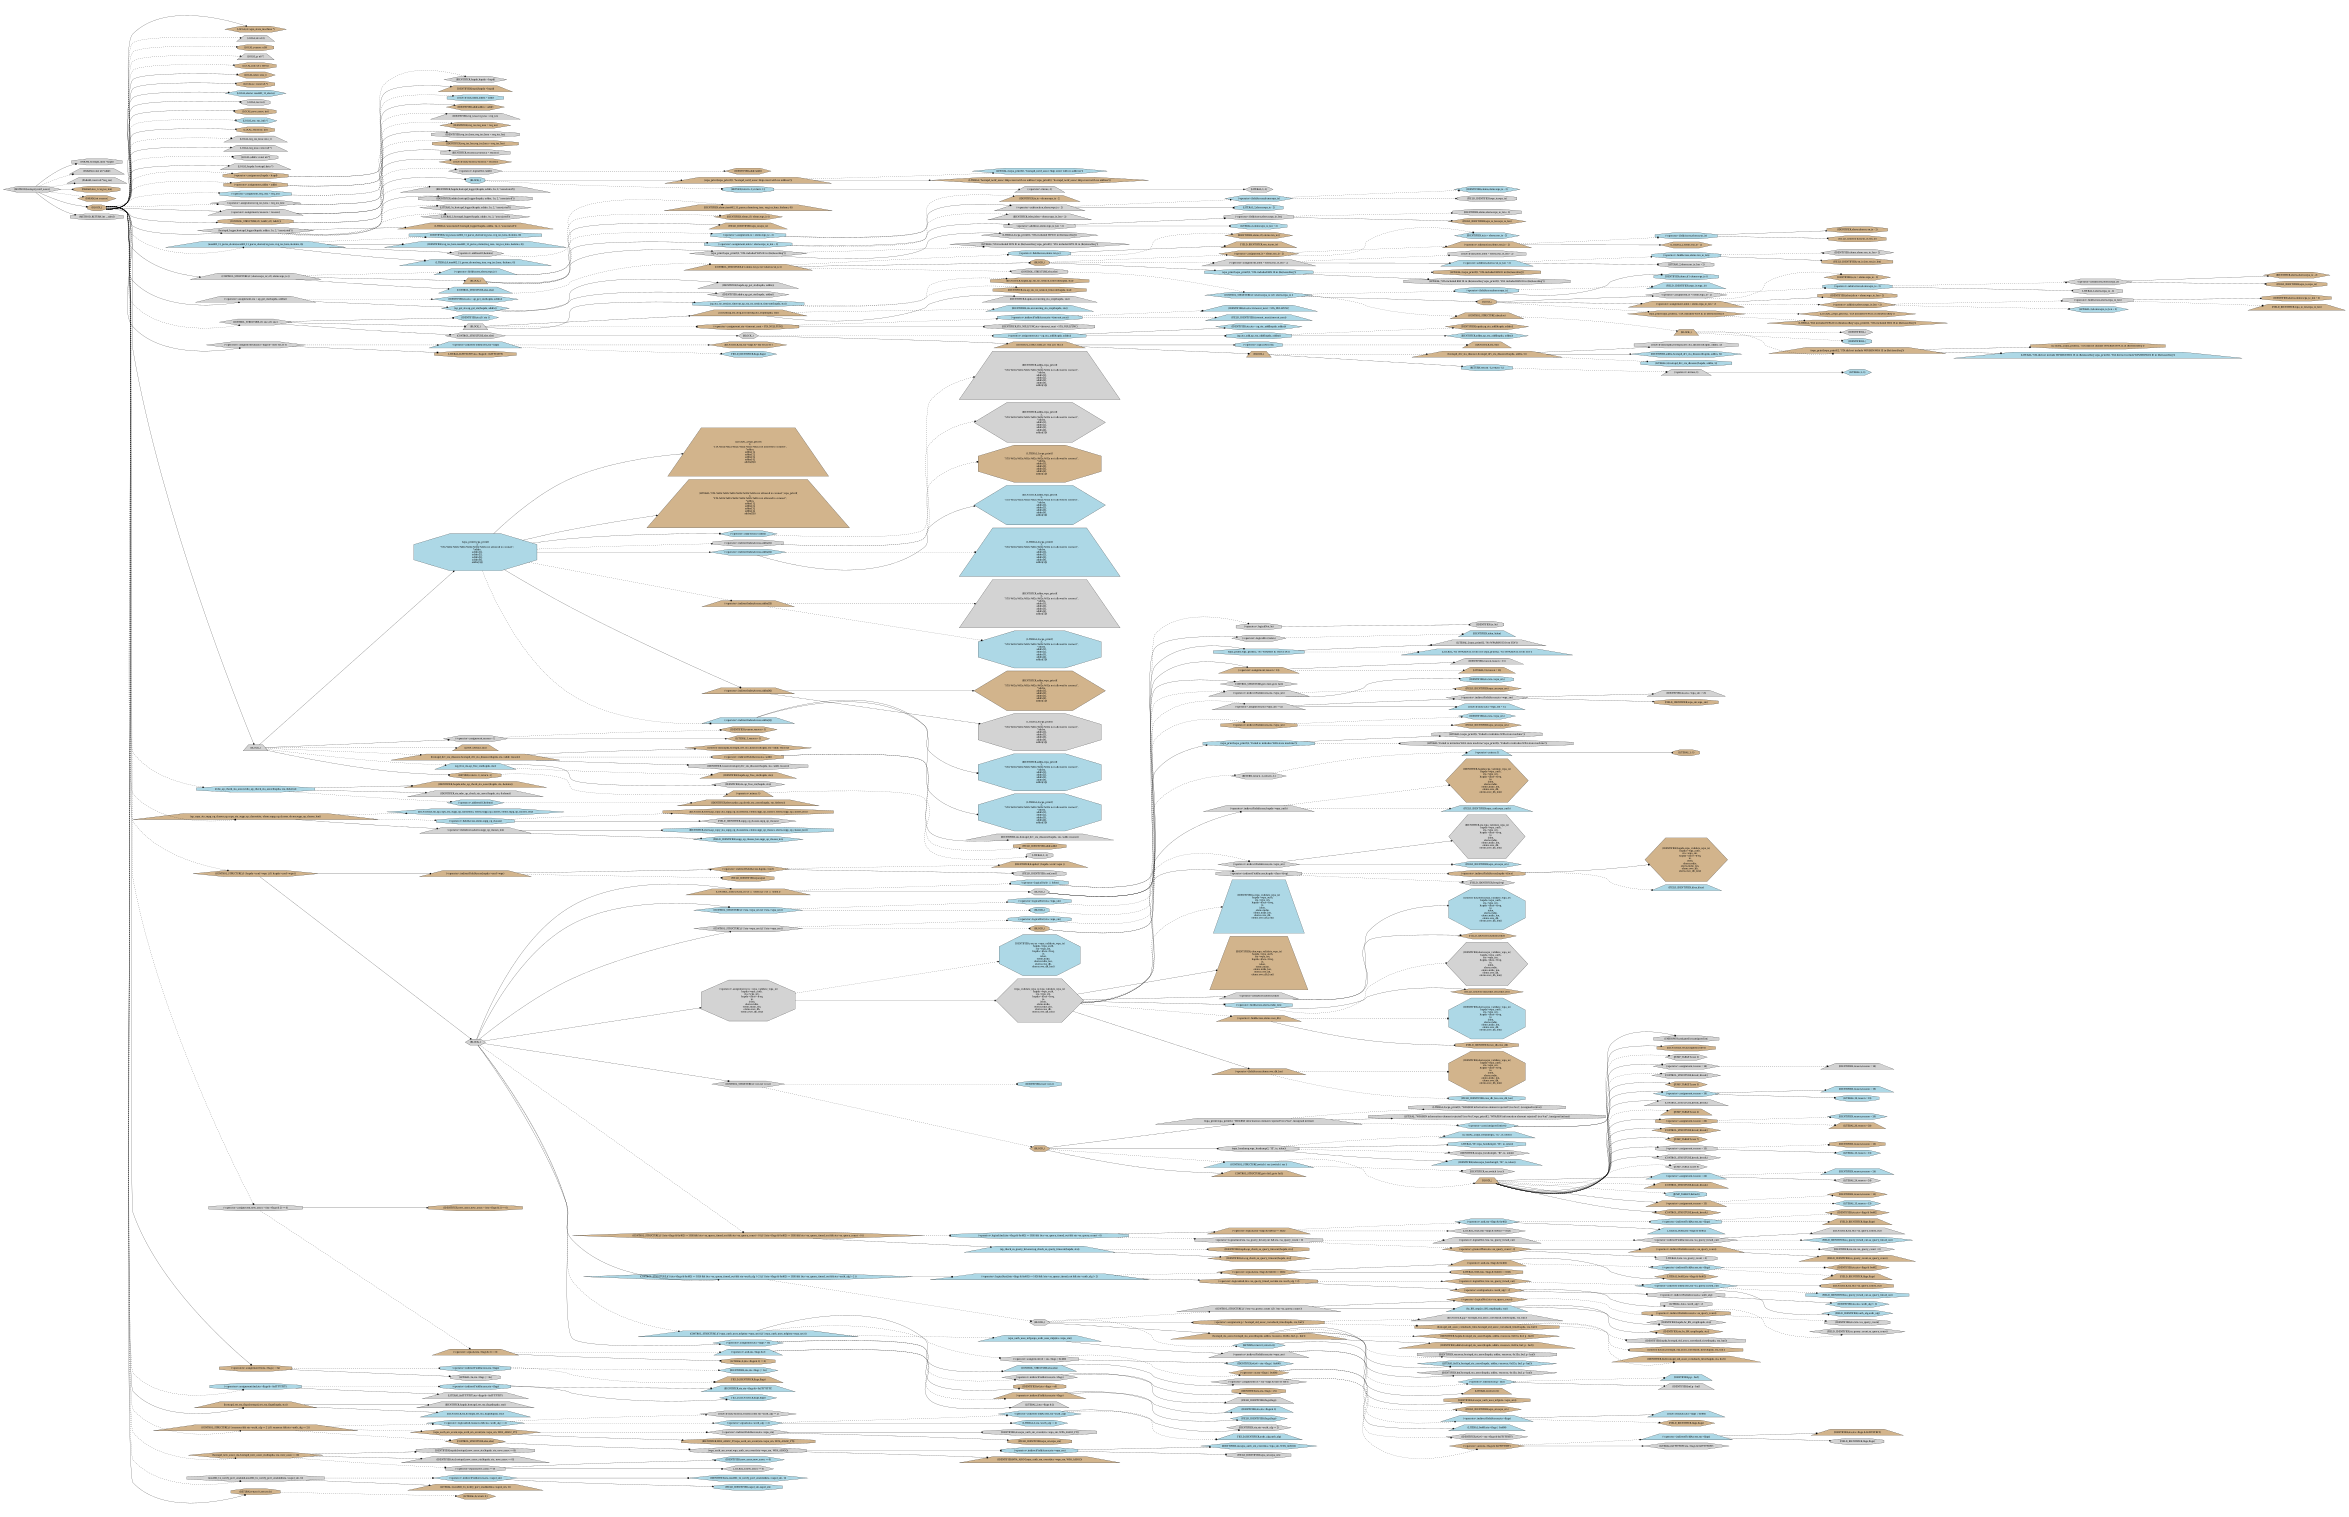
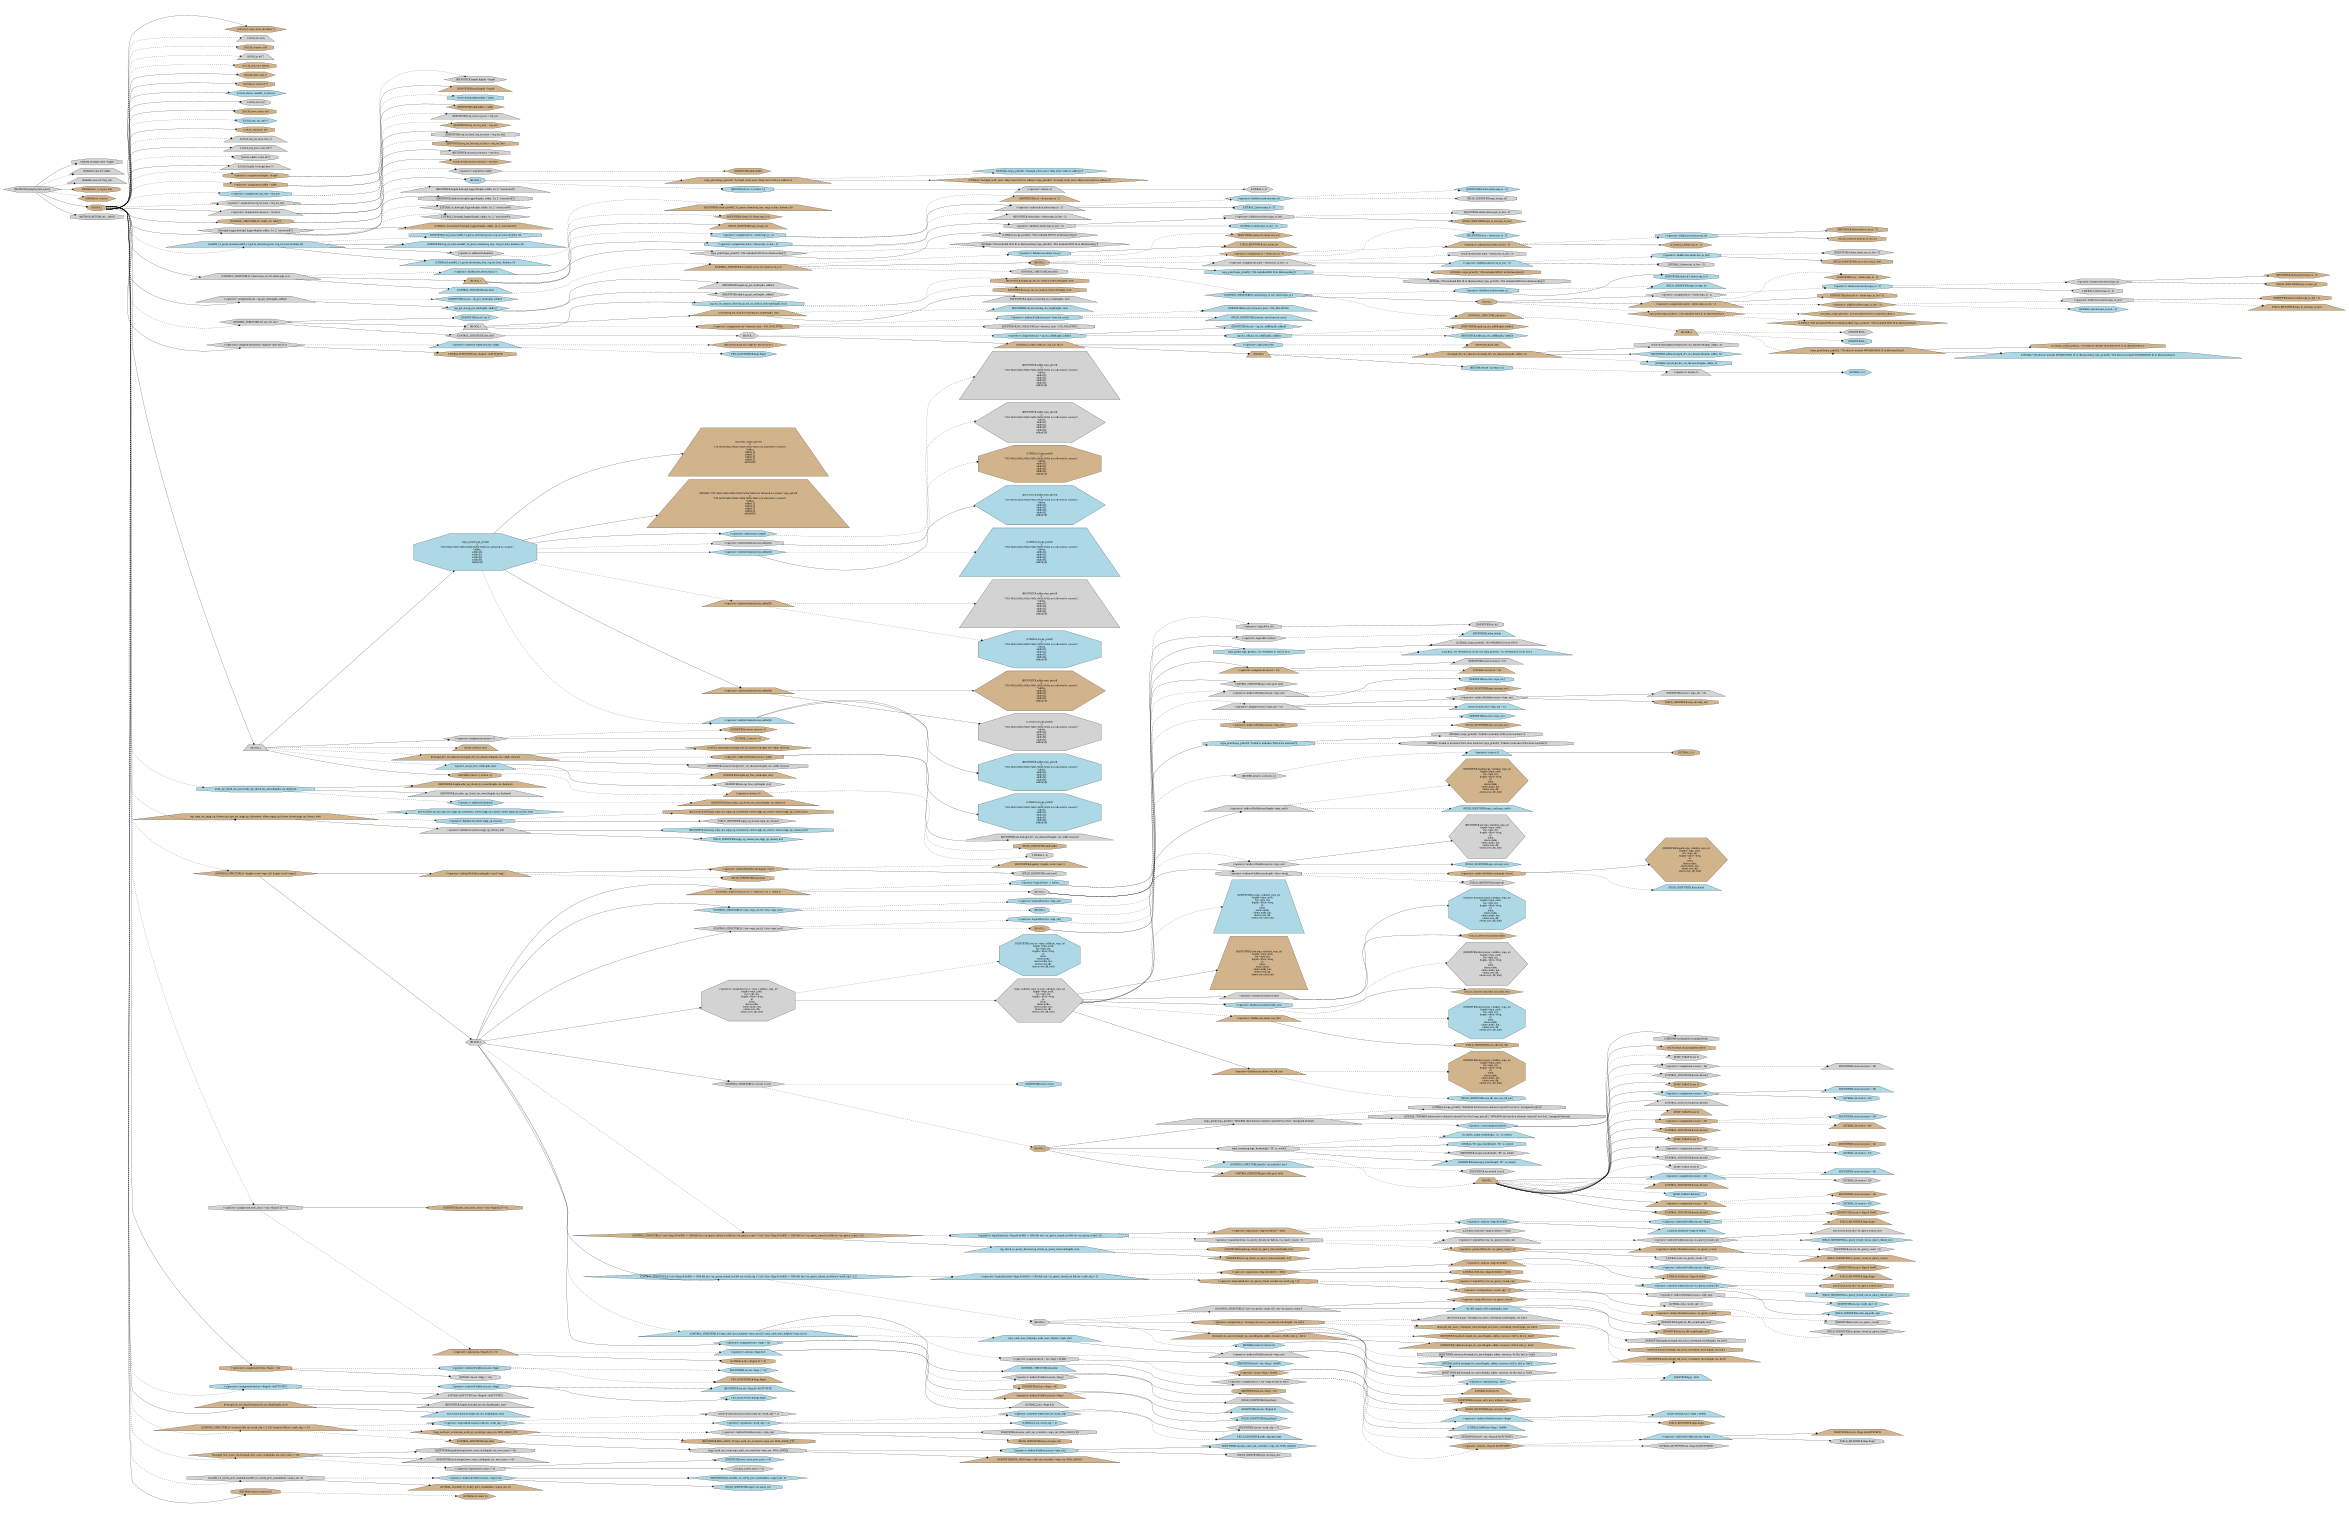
node "(IDENTIFIER,buf,p - buf)": removed
